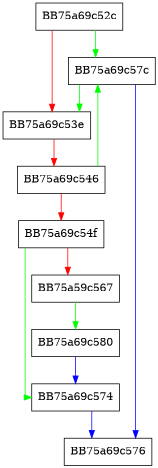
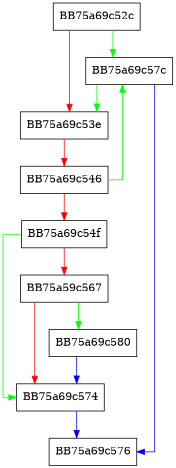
edge "BB75a59c567" -> "BB75a69c574": added
